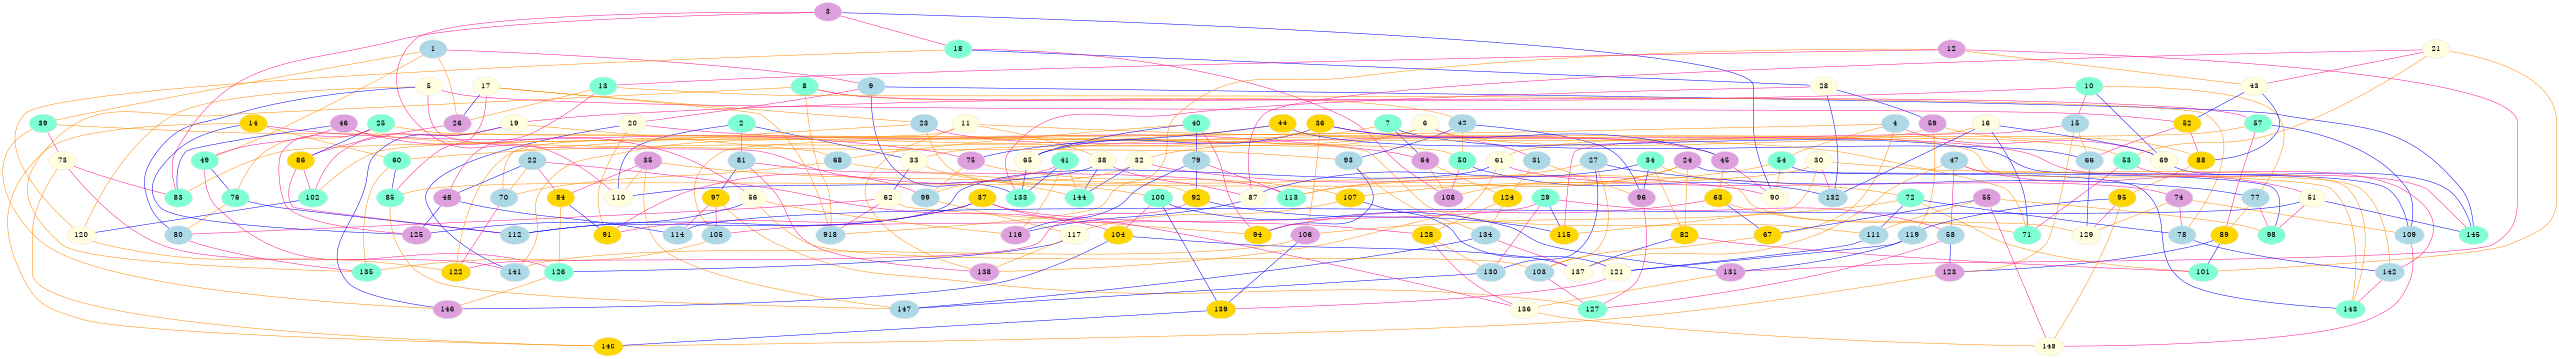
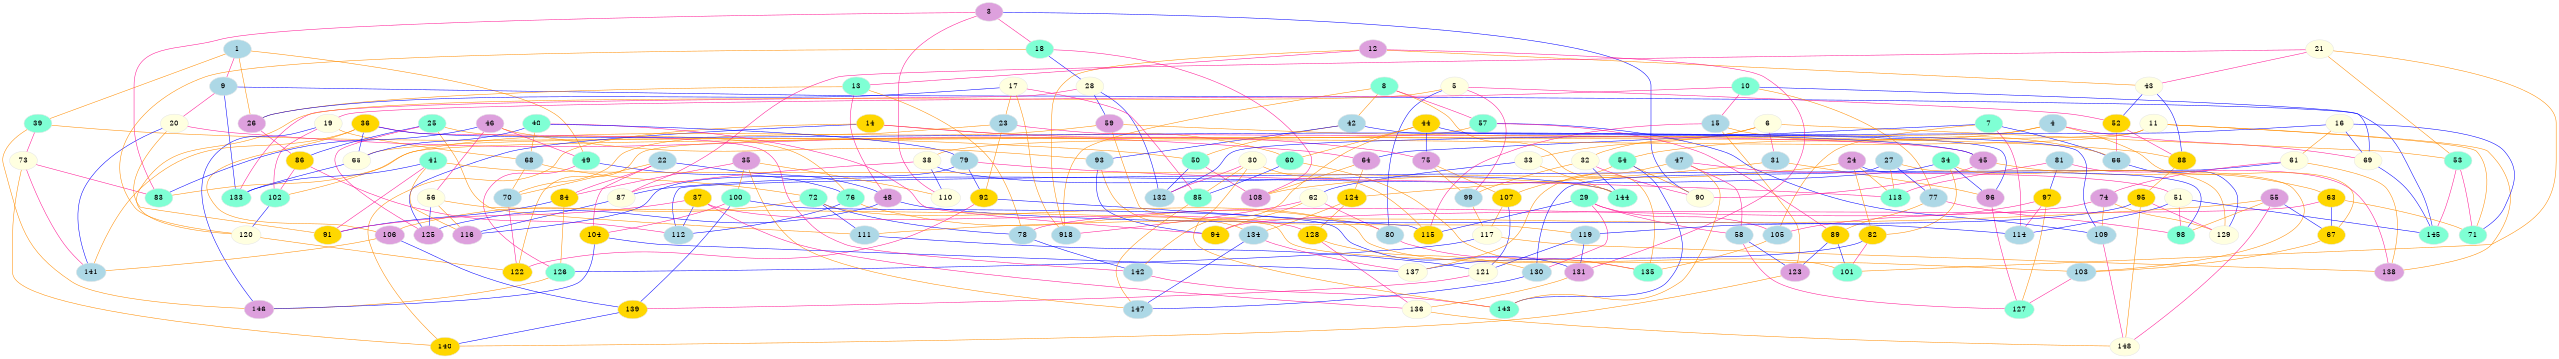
node "2": removed
edge "7" -- "114": added
